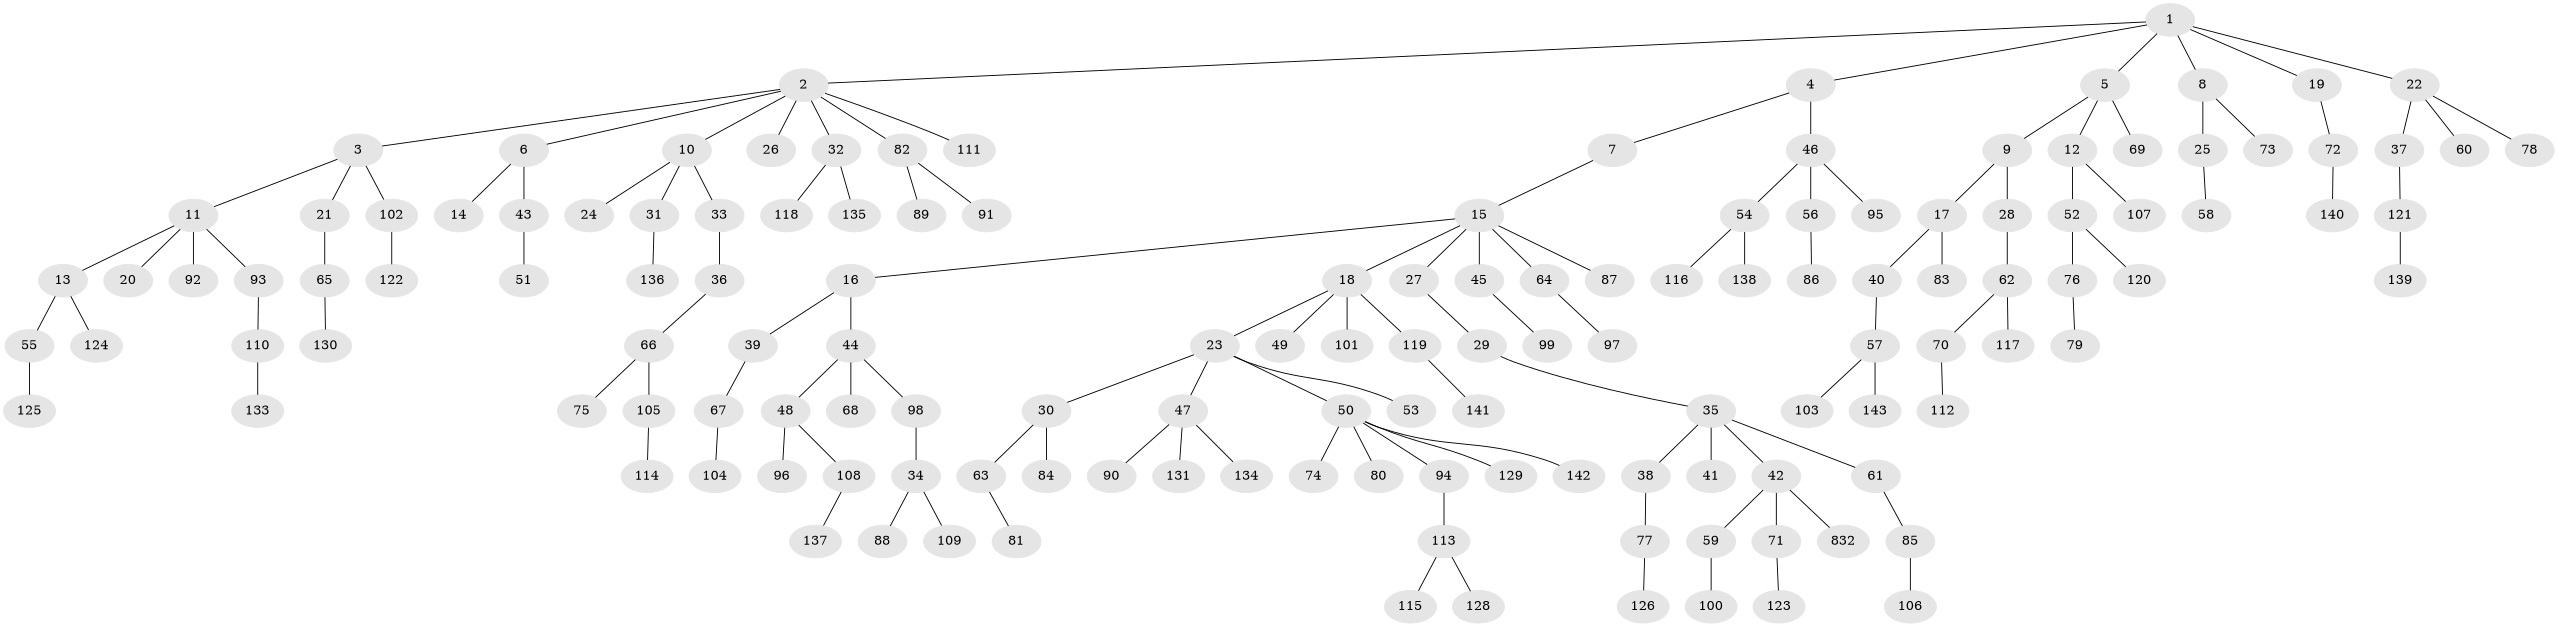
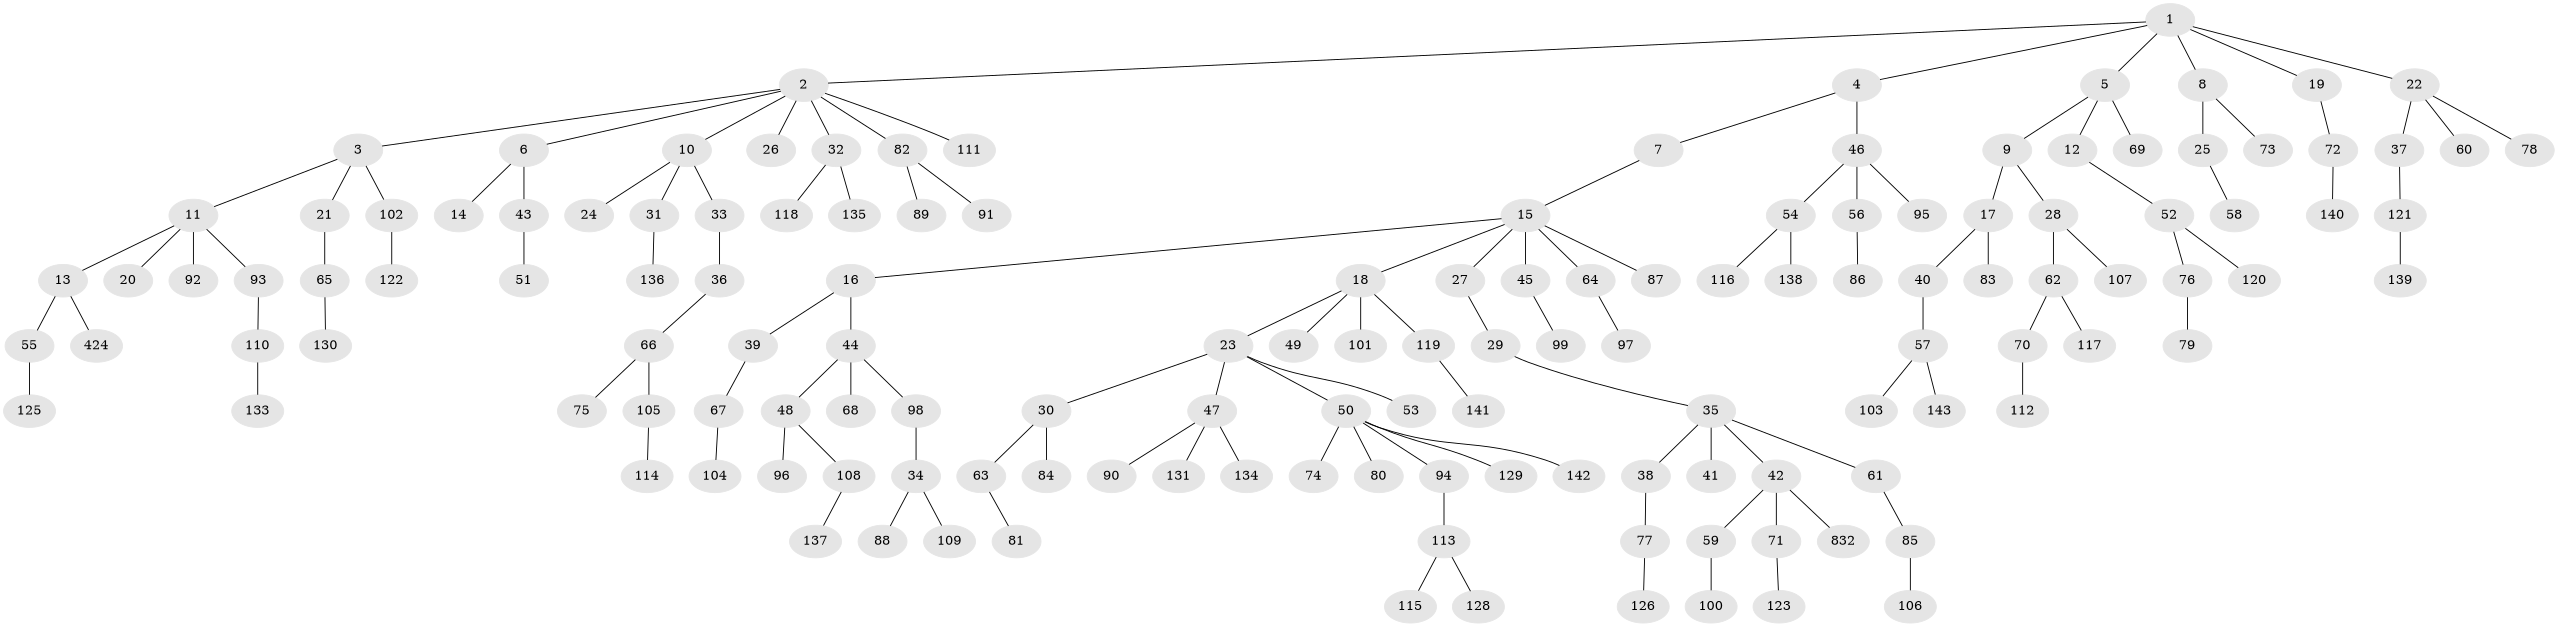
edge "12" -- "107": now "28" -- "107"
node "124": label "124" -> "424"
